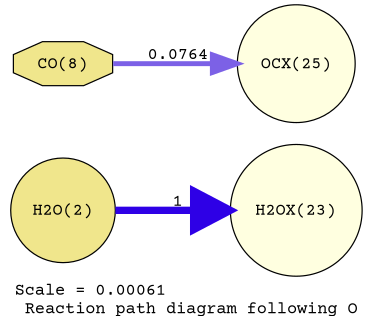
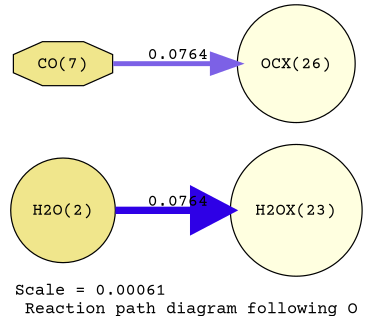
node "CO(8)": label "CO(8)" -> "CO(7)"
node "OCX(25)": label "OCX(25)" -> "OCX(26)"
edge "H2O(2)" -> "H2OX(23)": label " 1" -> " 0.0764"
